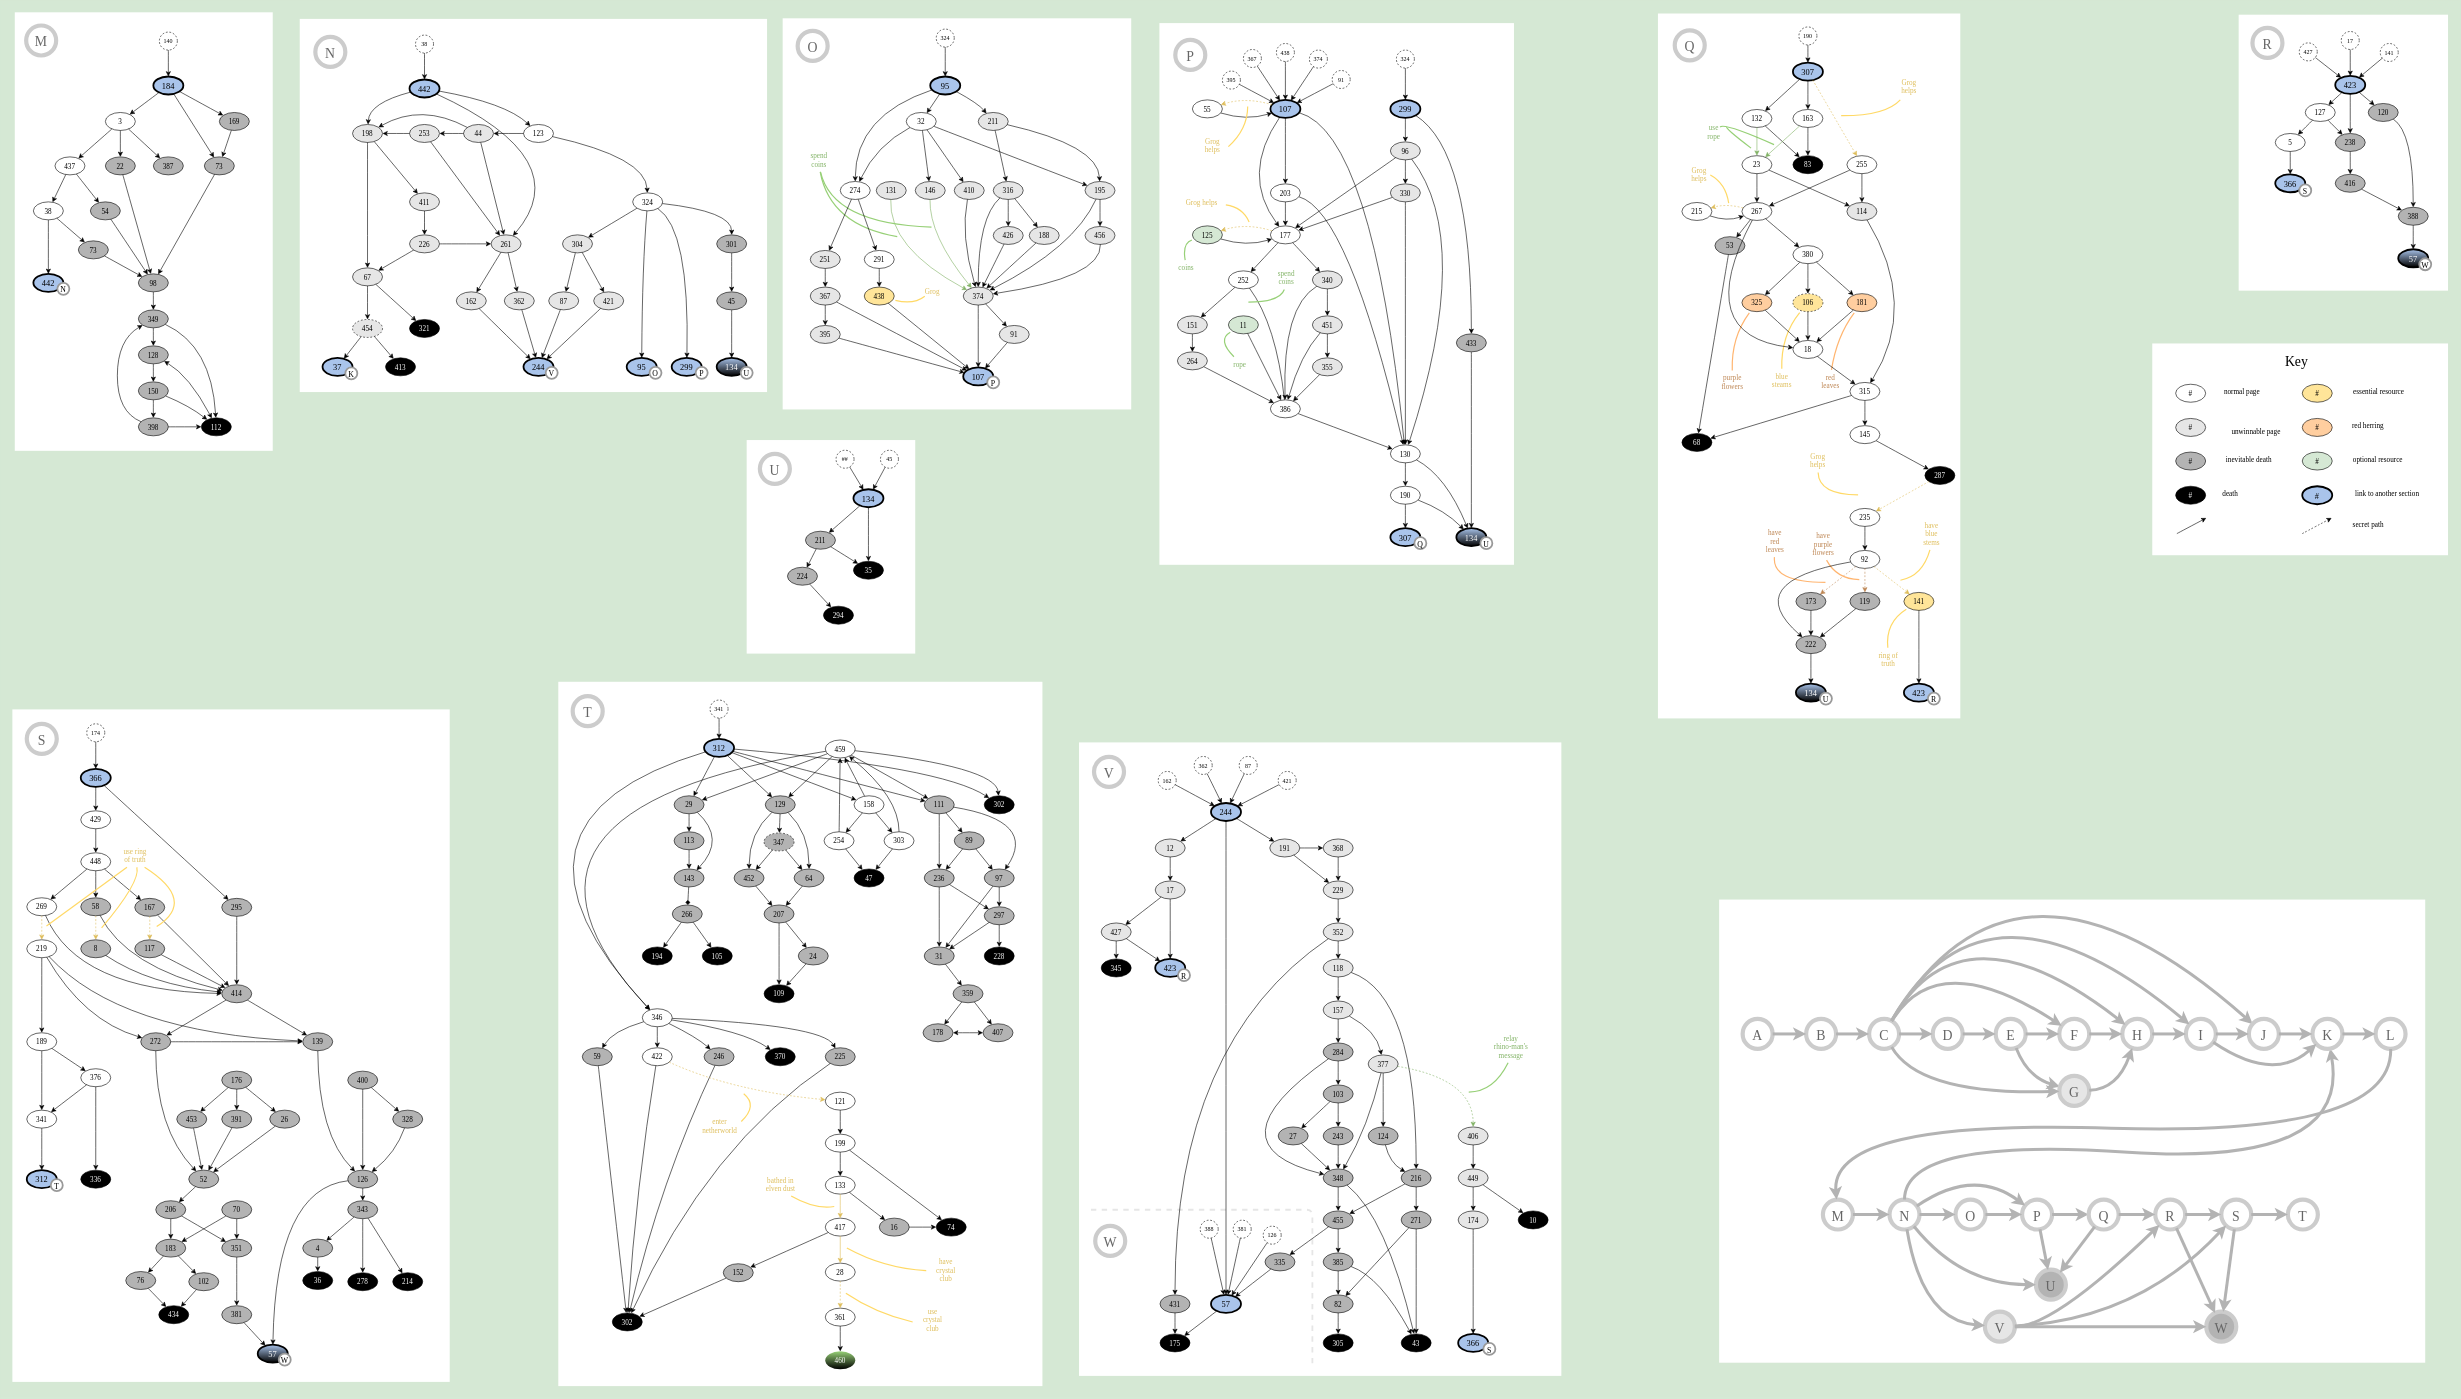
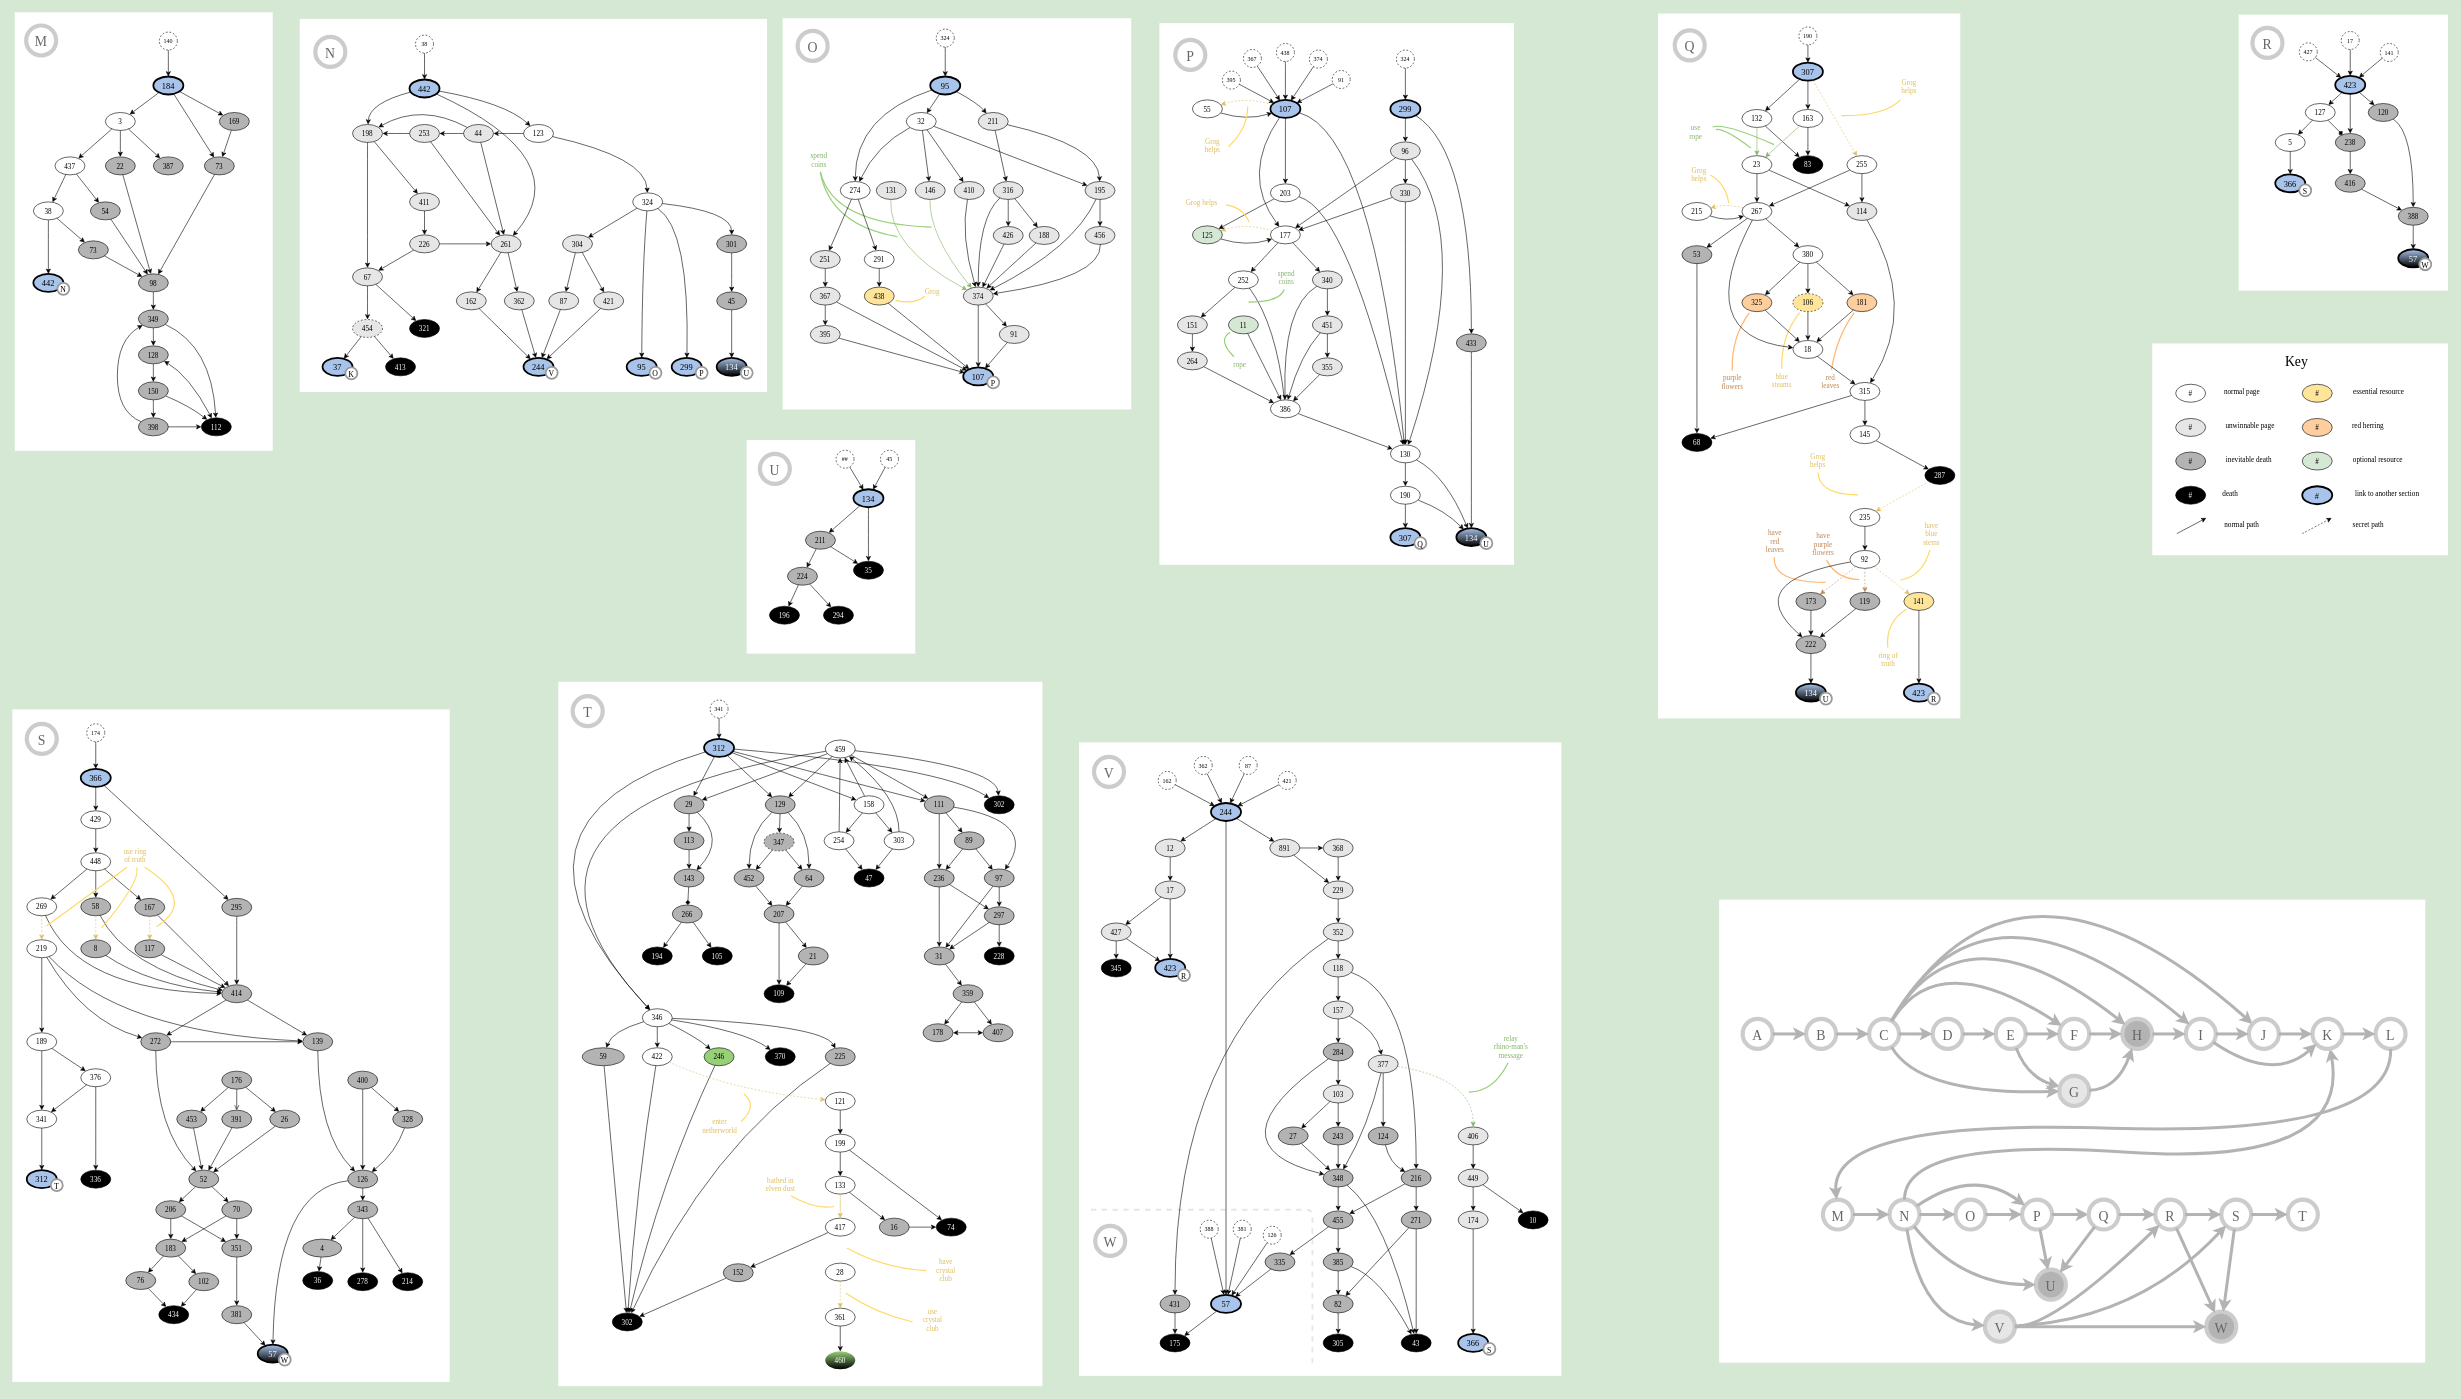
edge "127" -> "238": arrowhead classic -> diamond
node "use rope": moved (1714, 133) -> (1696, 133)
edge "203" -> "177": now "203" -> "125"
node "53": moved (1730, 246) -> (1697, 255)
edge "125" -- "coins": removed
node "coins": removed
node "unwinnable page": moved (2256, 434) -> (2250, 428)
node "normal path": added
edge "224" -> "196": added
node "196": added
node "191": label "191" -> "891"
node "24": label "24" -> "21"
node "H": fillcolor #ffffff -> #b3b3b3
node "59": size 30x18 -> 42x18
node "246": fillcolor #b3b3b3 -> #97d077
node "103": fillcolor #b3b3b3 -> #e6e6e6
edge "176" -> "391": arrowhead classic -> open
edge "52" -> "70": added
node "4": size 30x18 -> 39x18
edge "417" -> "28": removed
